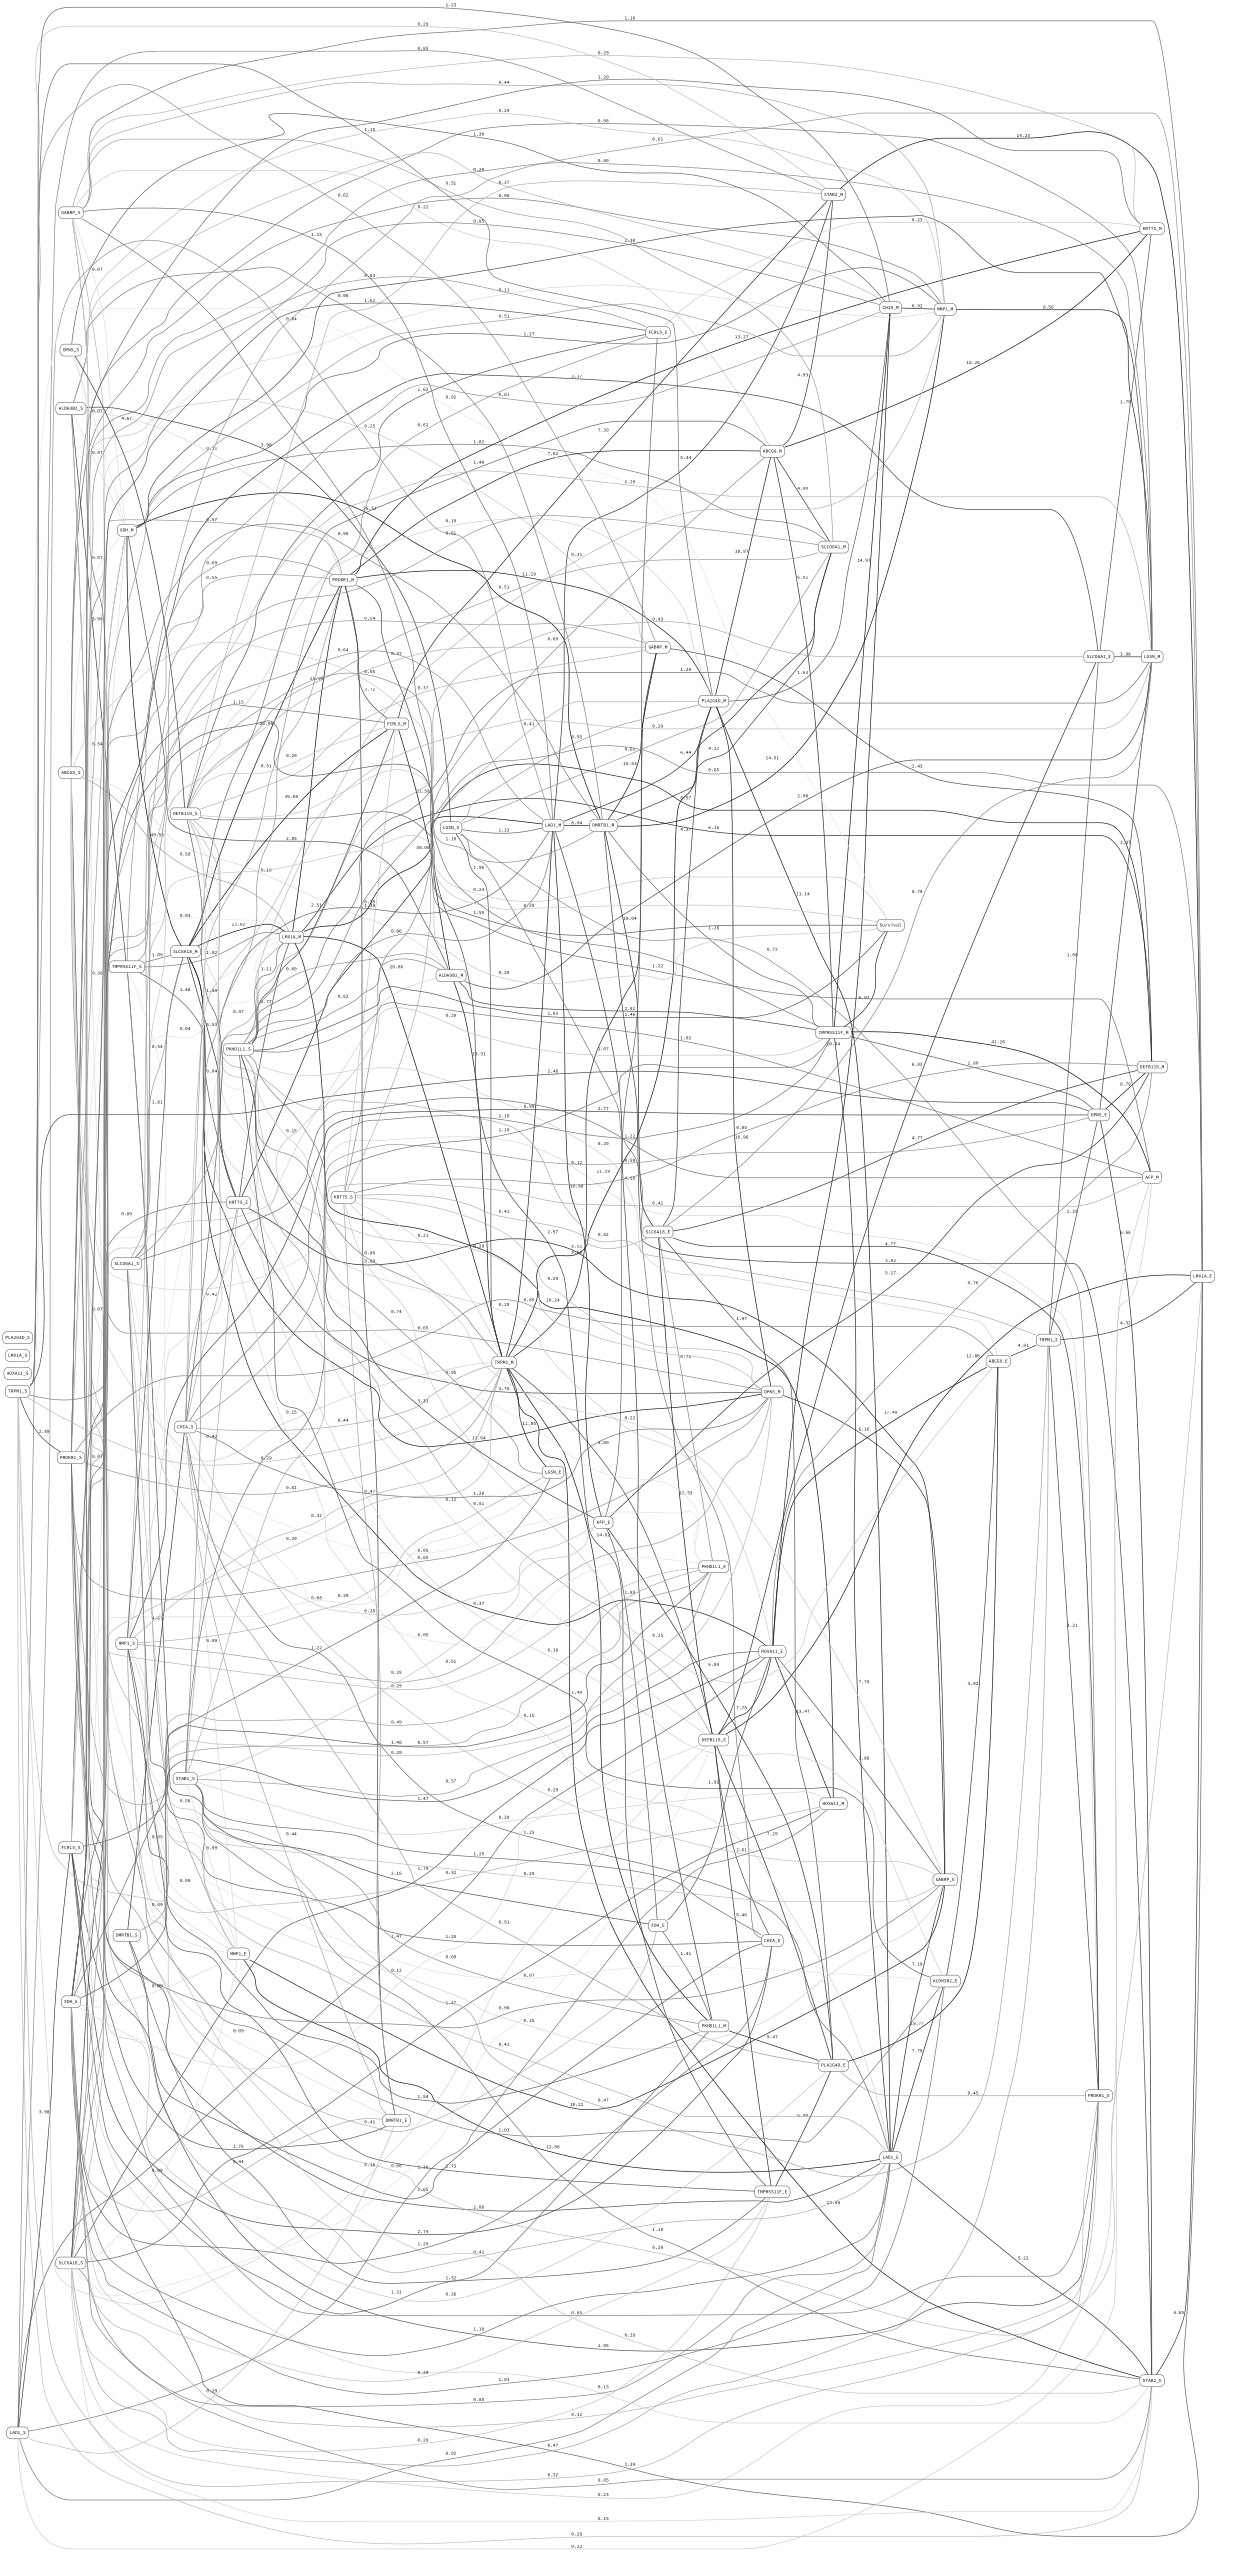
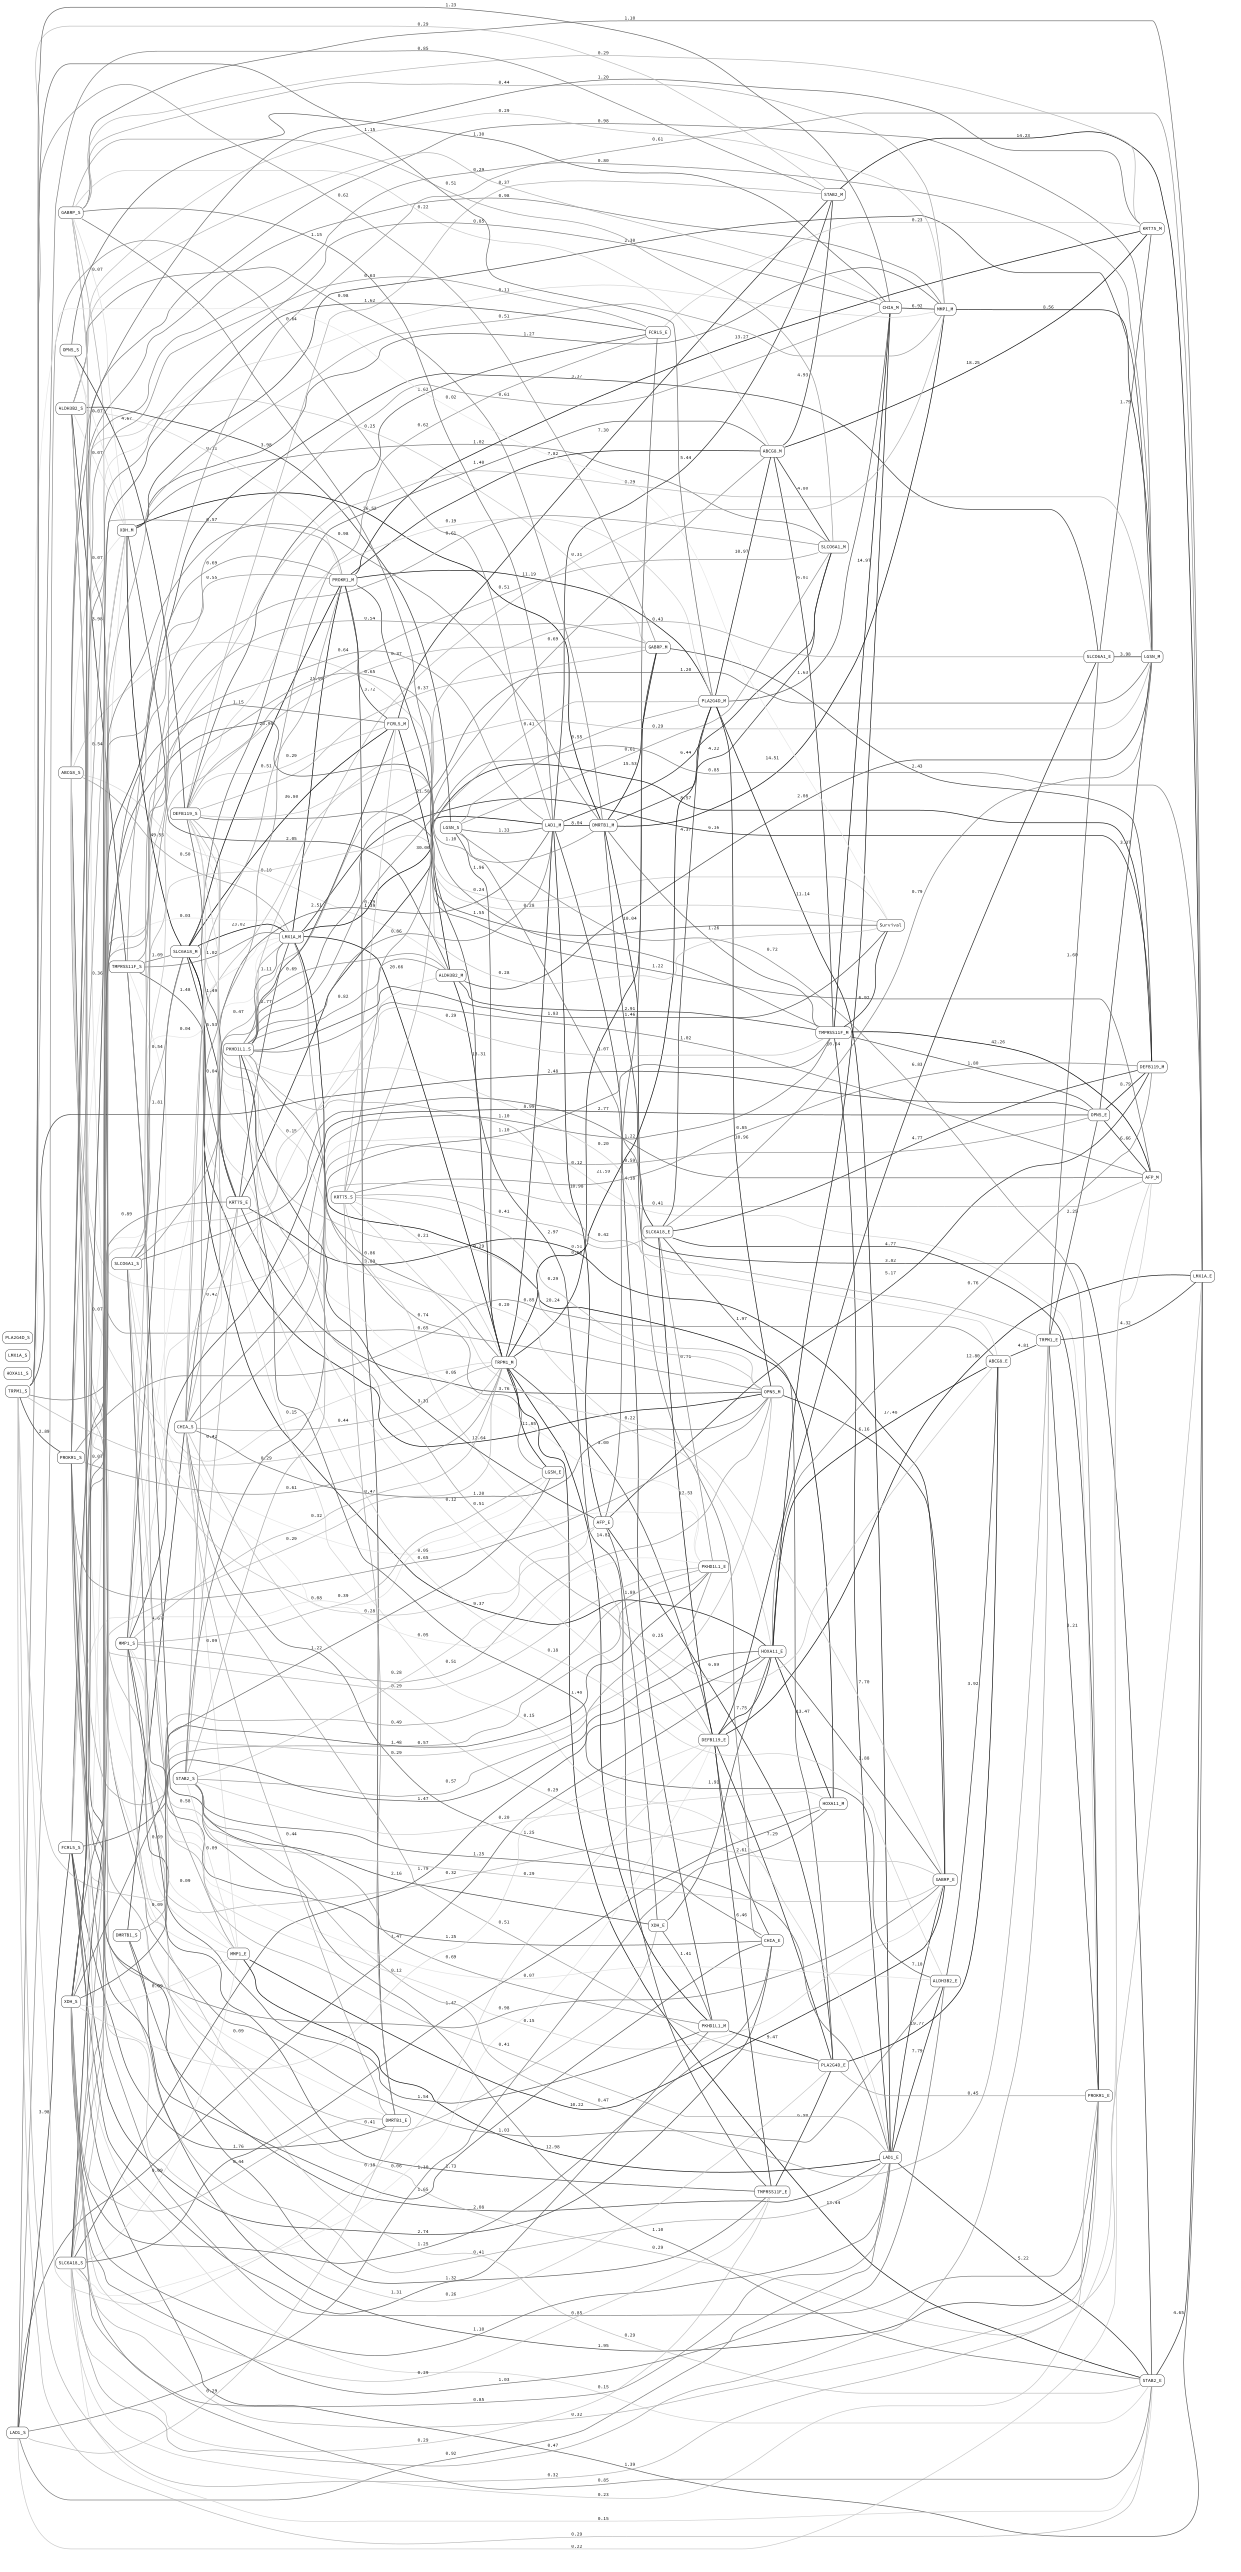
edge "PKHD1L1_S" -- "LGSN_E": now "LMX1A_M" -- "LGSN_E"
edge "OPN5_E" -- "STAB2_E": now "OPN5_E" -- "AFP_M"
